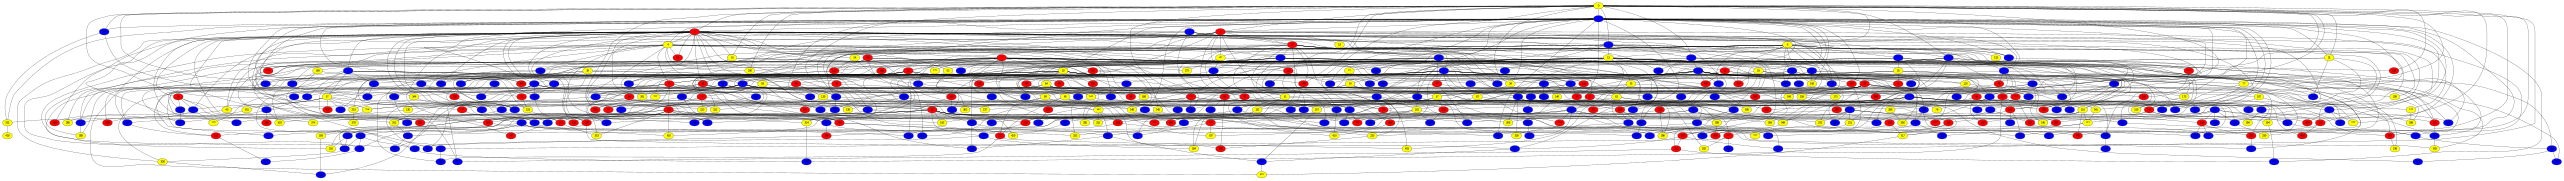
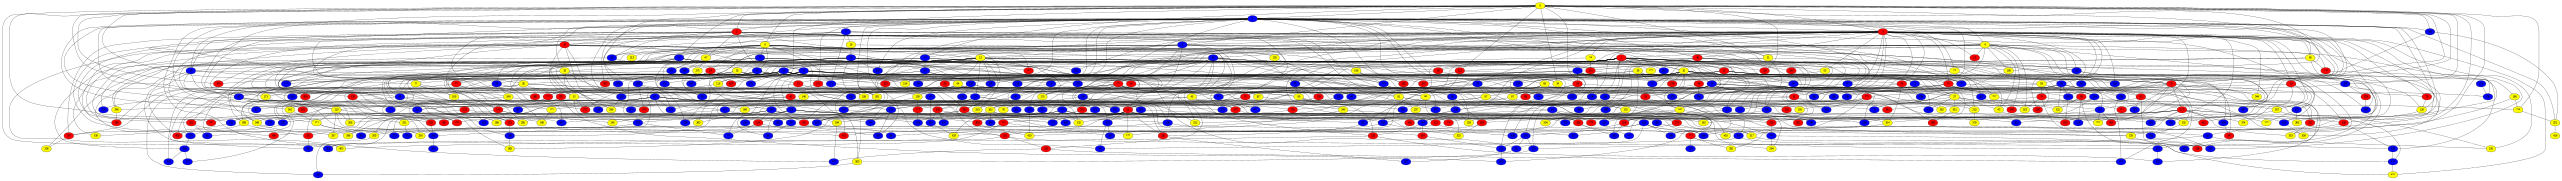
edge "13" -- "139": added
edge "261" -- "135": now "19" -- "135"
